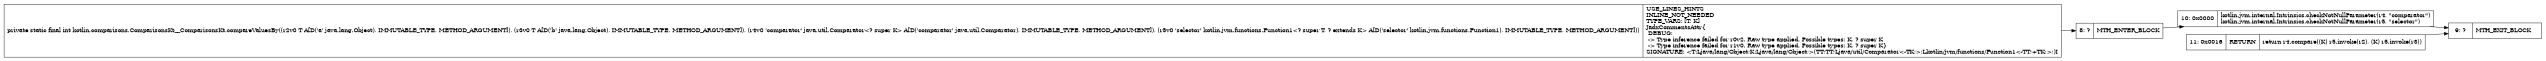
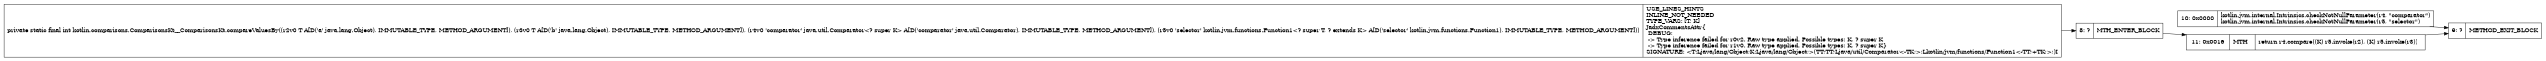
edge "8: ?" -> "10: 0x0000": now "8: ?" -> "11: 0x0016"
node "9: ?": text "MTH_EXIT_BLOCK" -> "METHOD_EXIT_BLOCK"
node "11: 0x0016": text "RETURN" -> "MTH"
